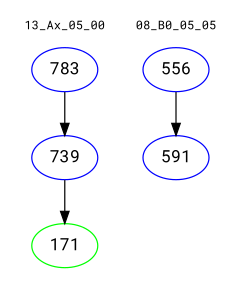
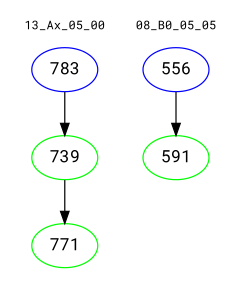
node "739": color blue -> green
node "591": color blue -> green
node "171": label "171" -> "771"
